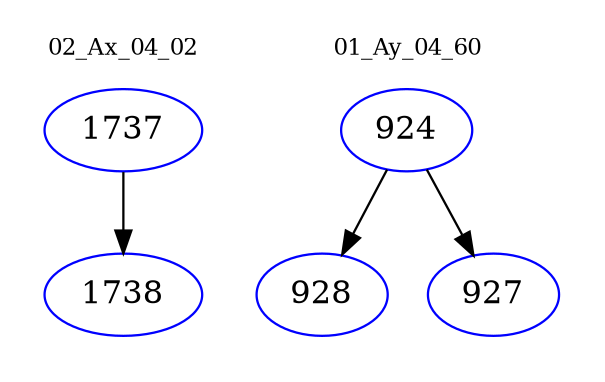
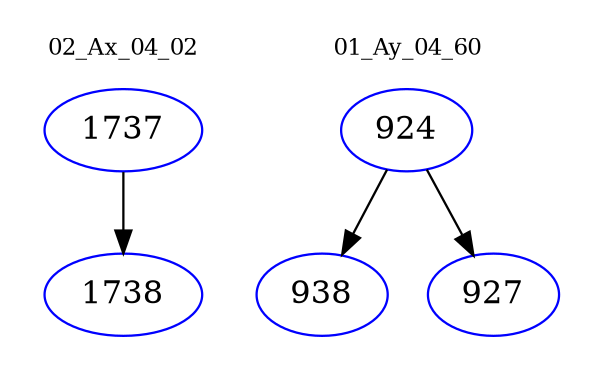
node "928": label "928" -> "938"
